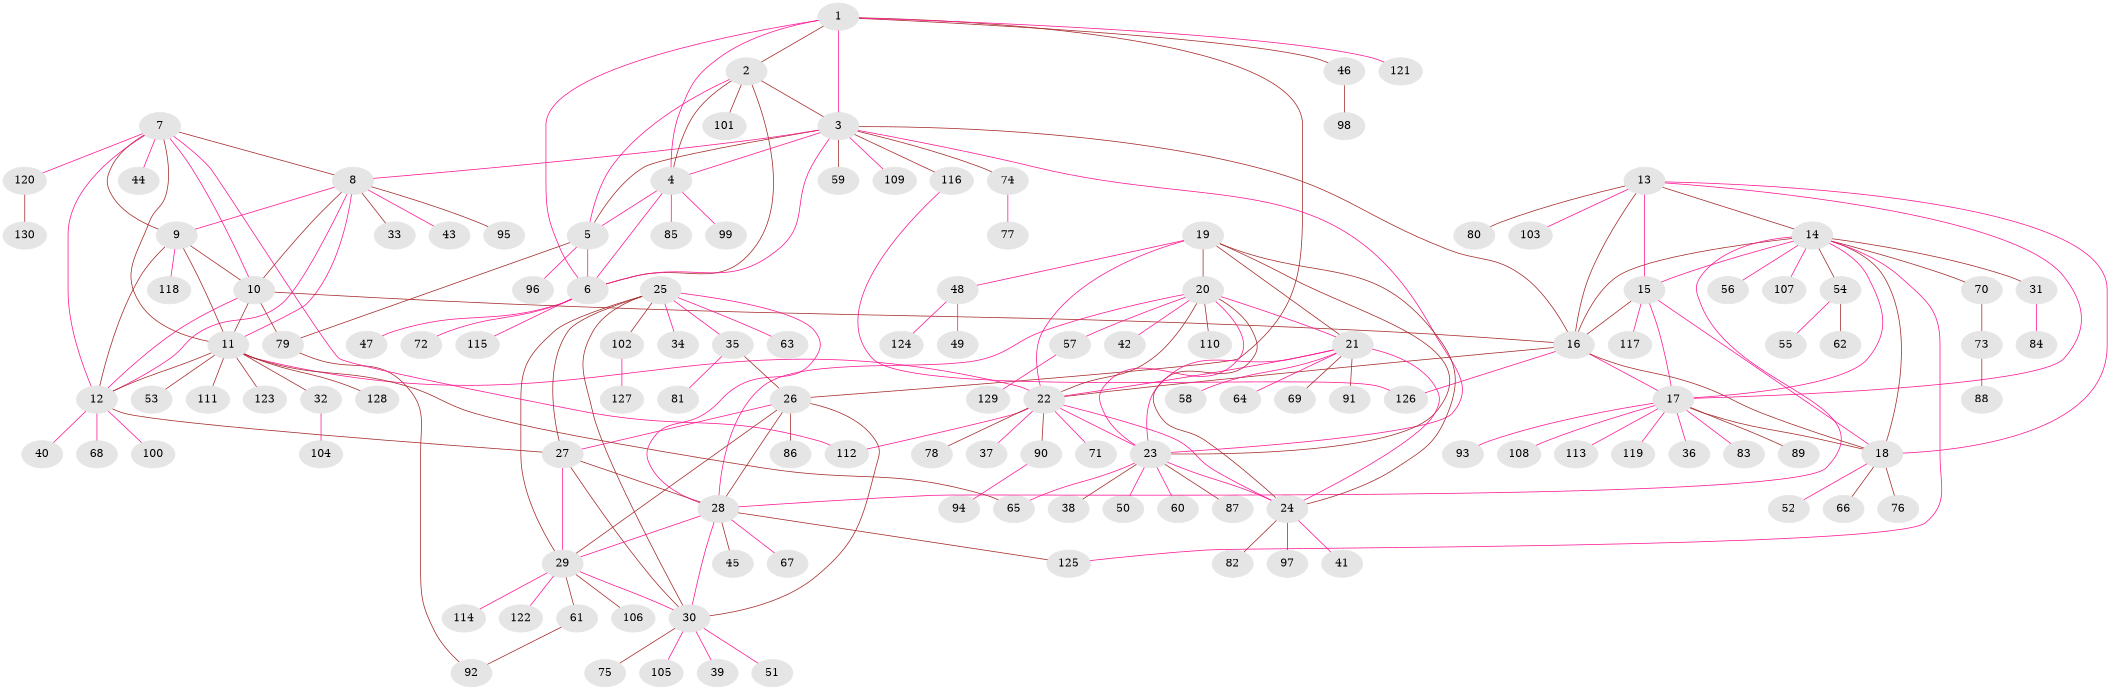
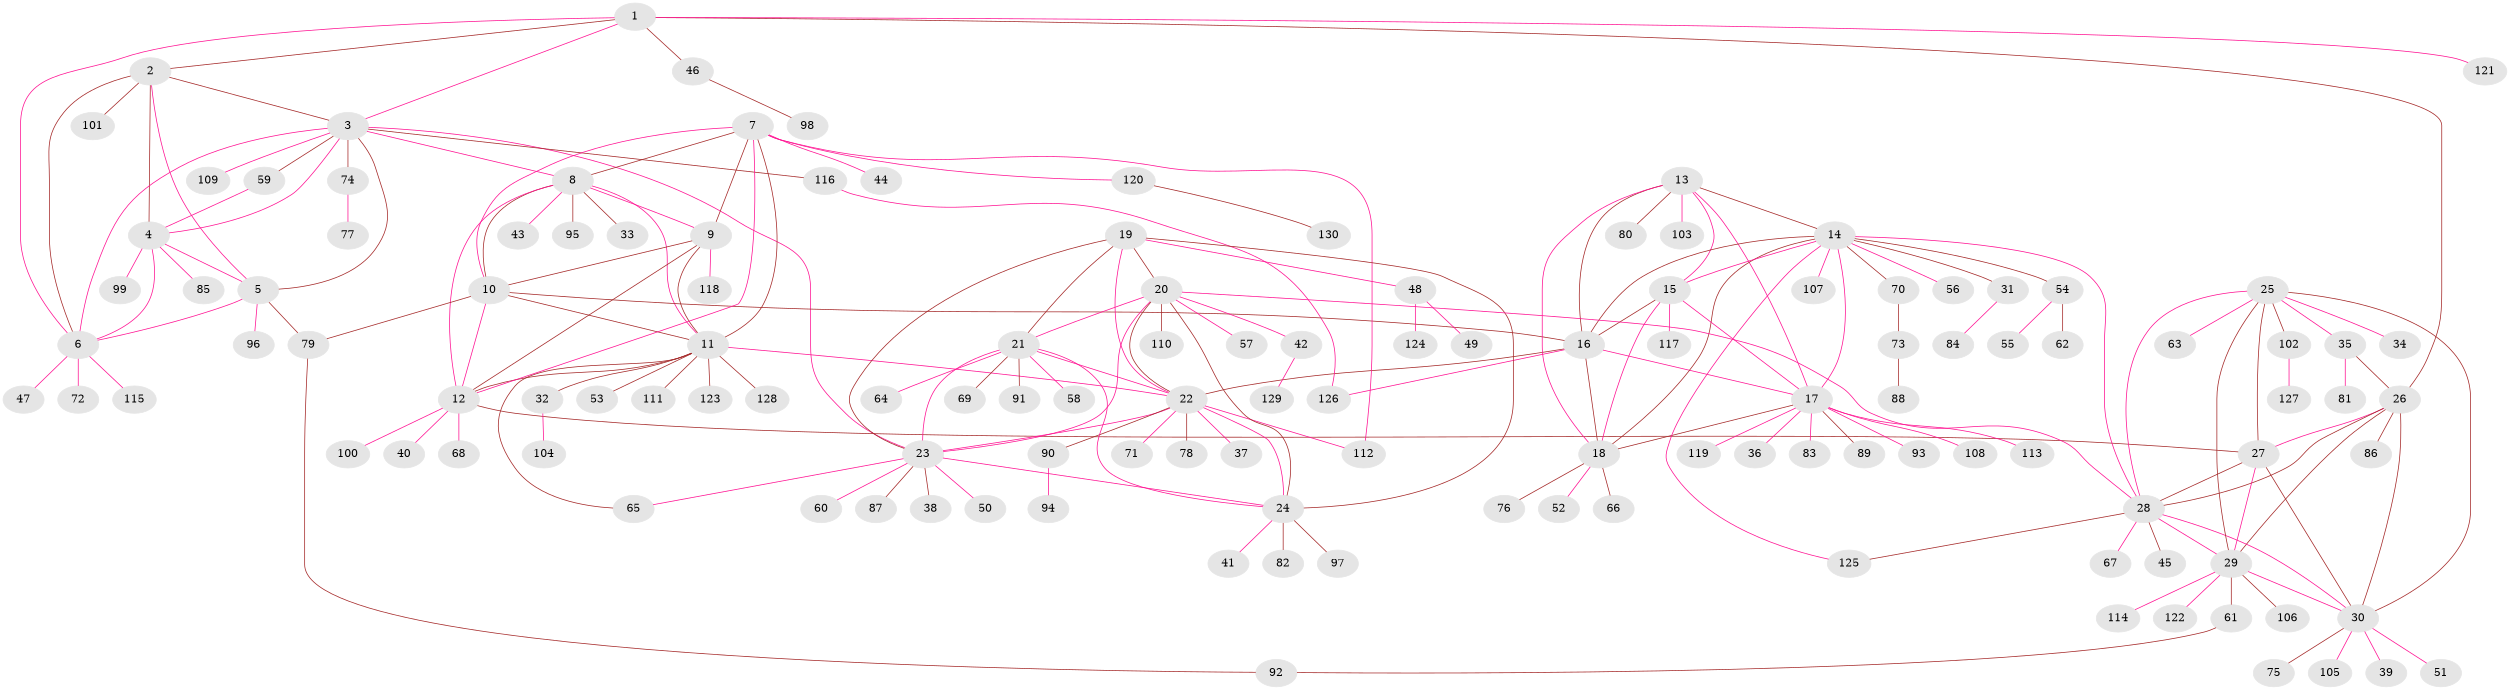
edge "1" -- "4": now "59" -- "4"
edge "3" -- "16": removed
edge "57" -- "129": now "42" -- "129"
